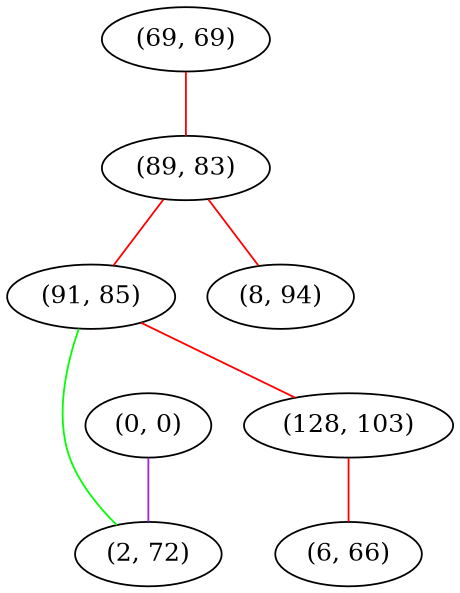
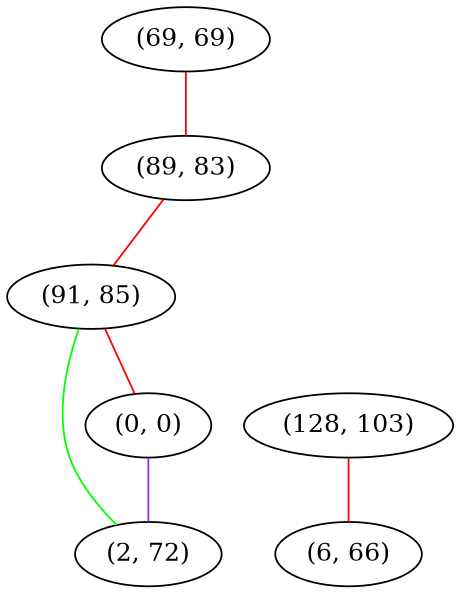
node "(8, 94)": removed
edge "(91, 85)" -- "(128, 103)": now "(91, 85)" -- "(0, 0)"
